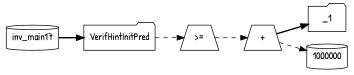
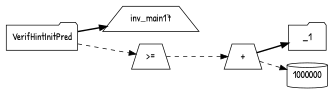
node "inv_main17": shape cylinder -> trapezium
edge "inv_main17" -> "VerifHintInitPred": reversed
